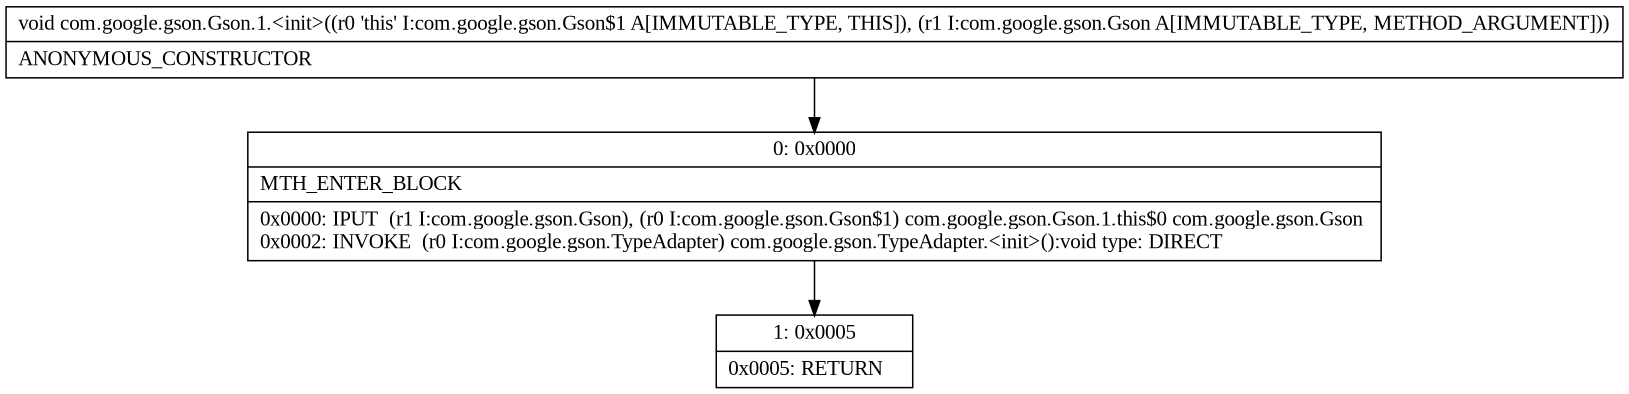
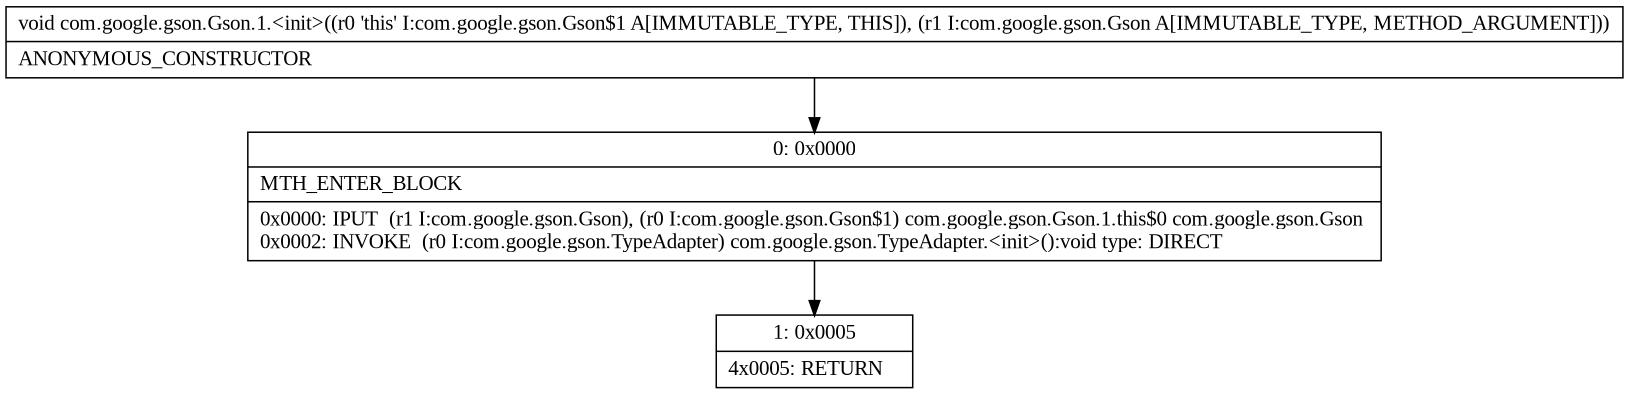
node "1: 0x0005": text "0x0005: RETURN" -> "4x0005: RETURN"
